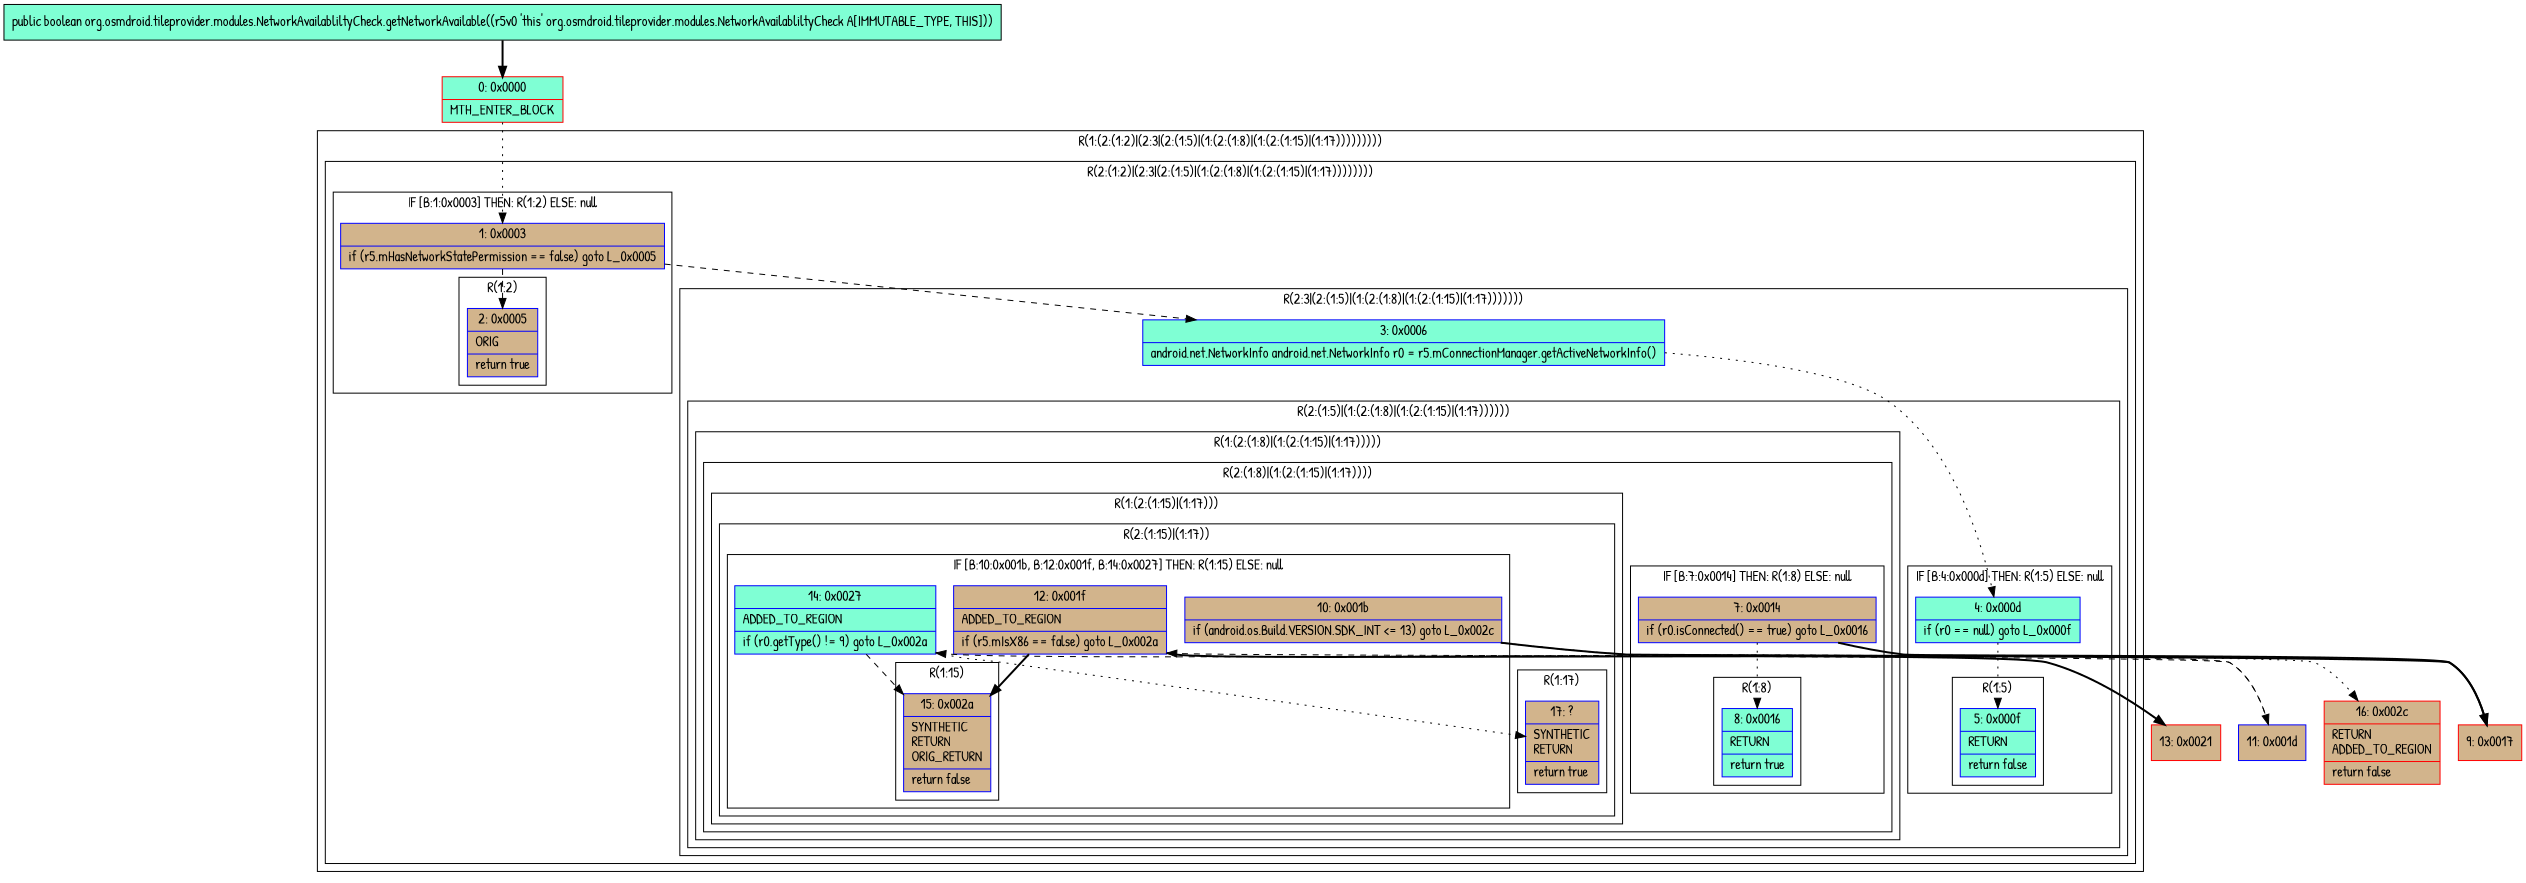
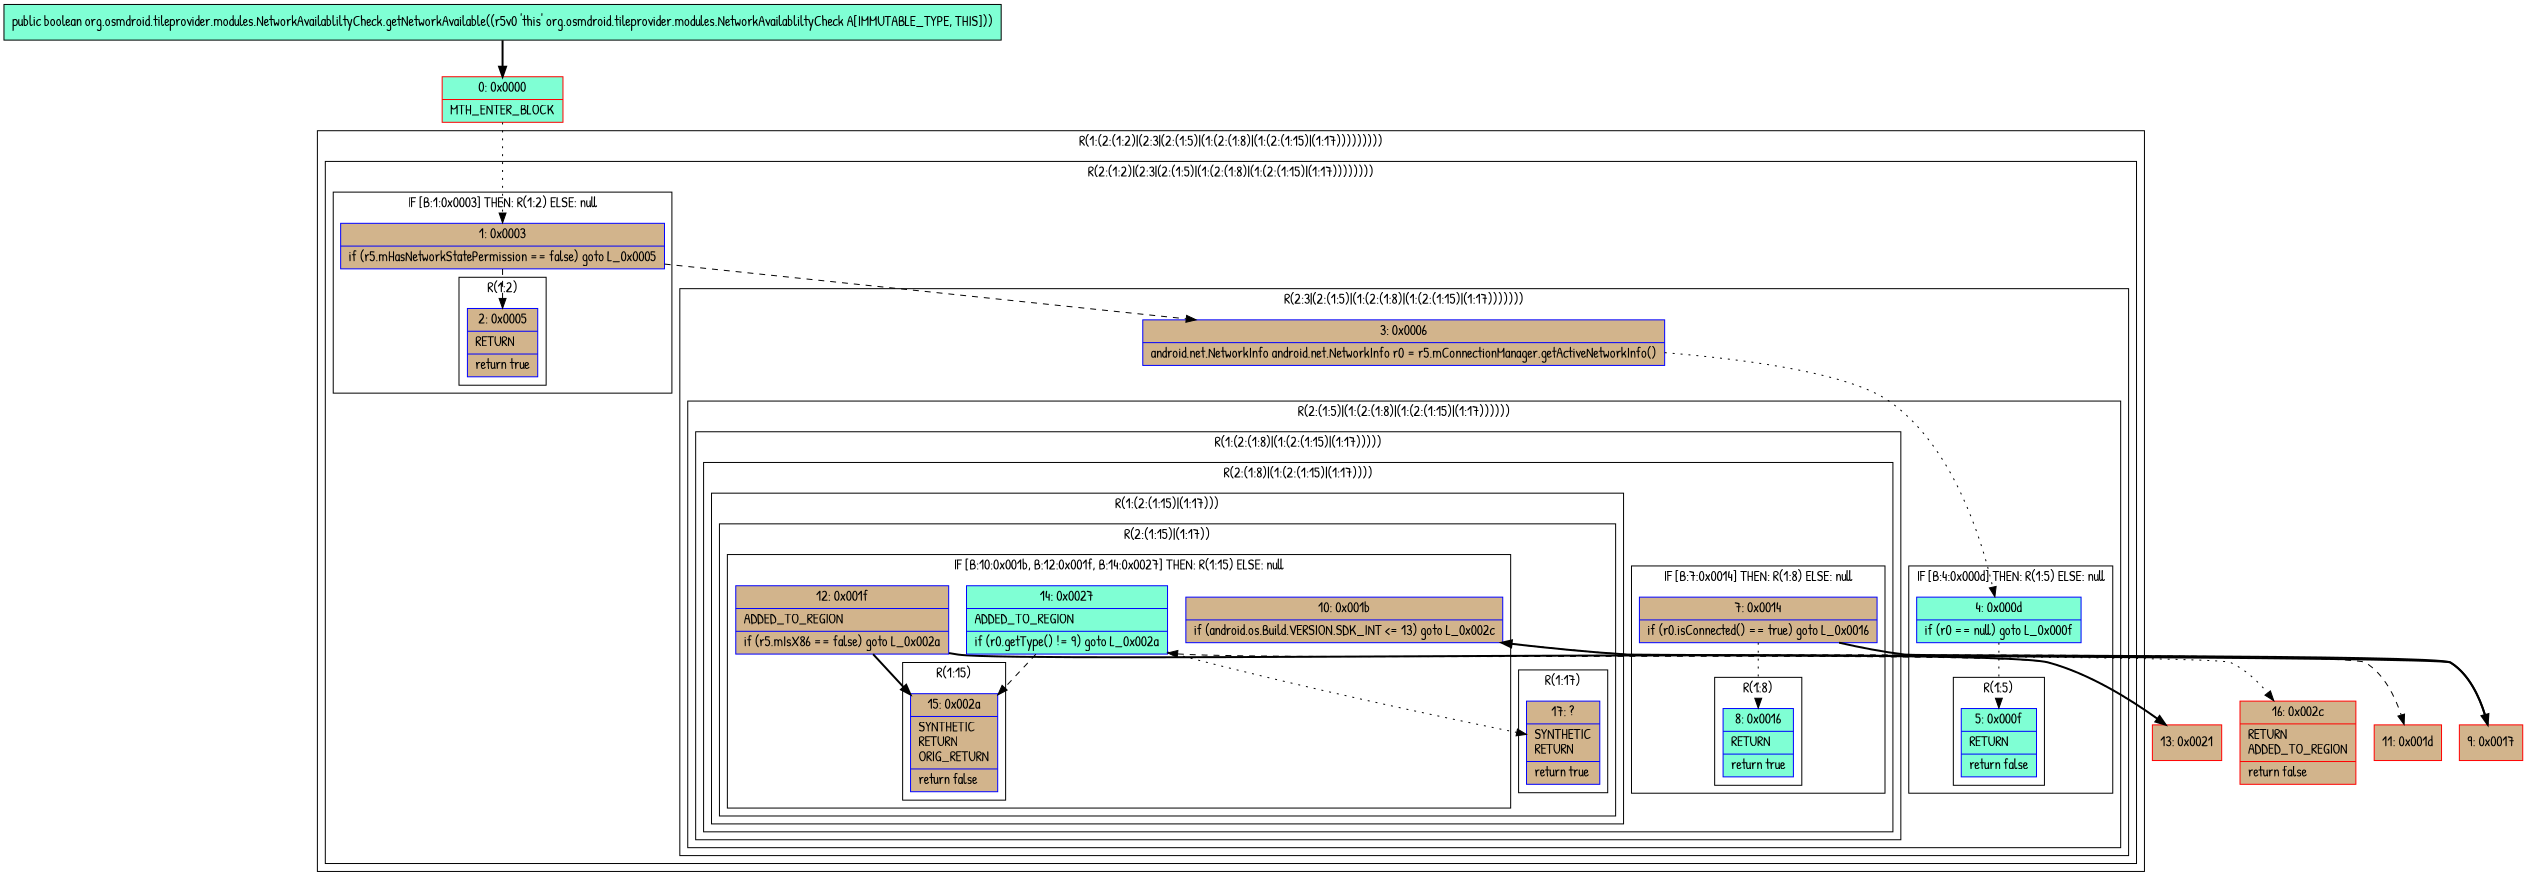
node "2: 0x0005": text "ORIG" -> "RETURN"
node "3: 0x0006": fillcolor aquamarine -> tan
edge "11: 0x001d" -> "12: 0x001f": removed
edge "10: 0x001b" -> "9: 0x0017": reversed
node "11: 0x001d": color blue -> red
